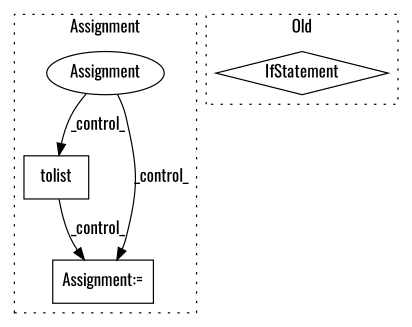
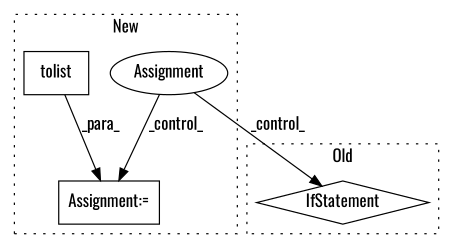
cluster "Assignment": label "Assignment" -> "New"
edge "Assignment" -> "tolist": now "Assignment" -> "IfStatement"
edge "tolist" -> "Assignment:=": label "_control_" -> "_para_"
